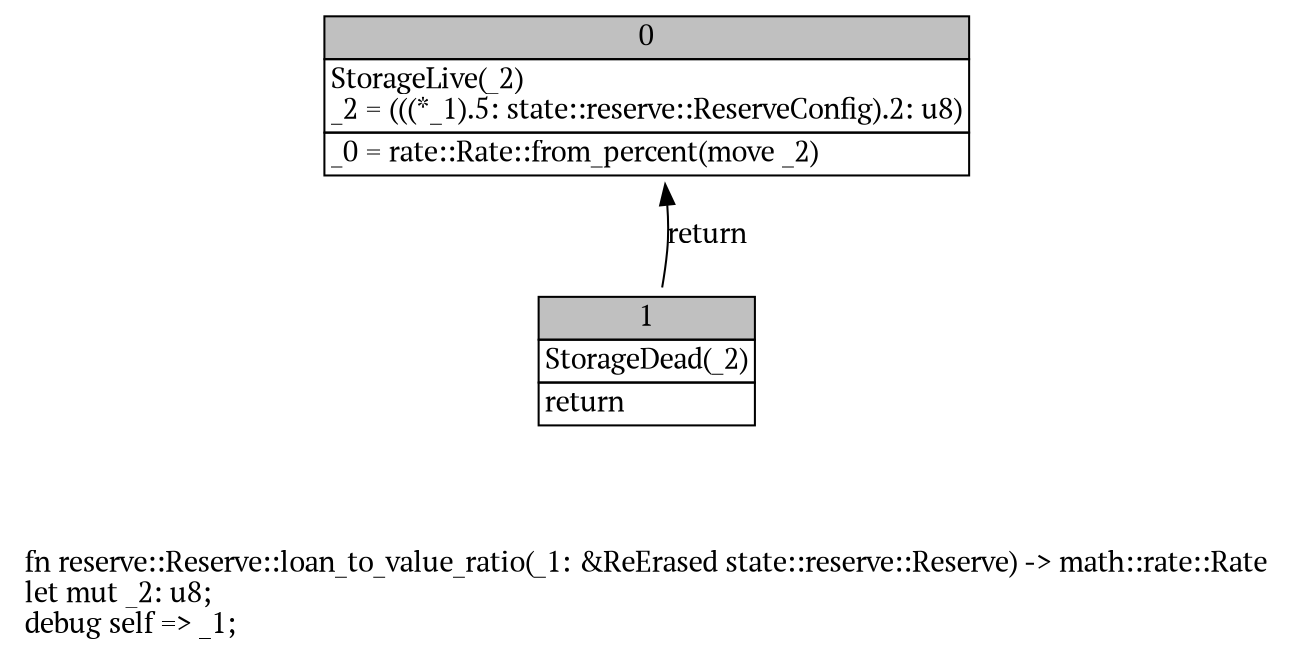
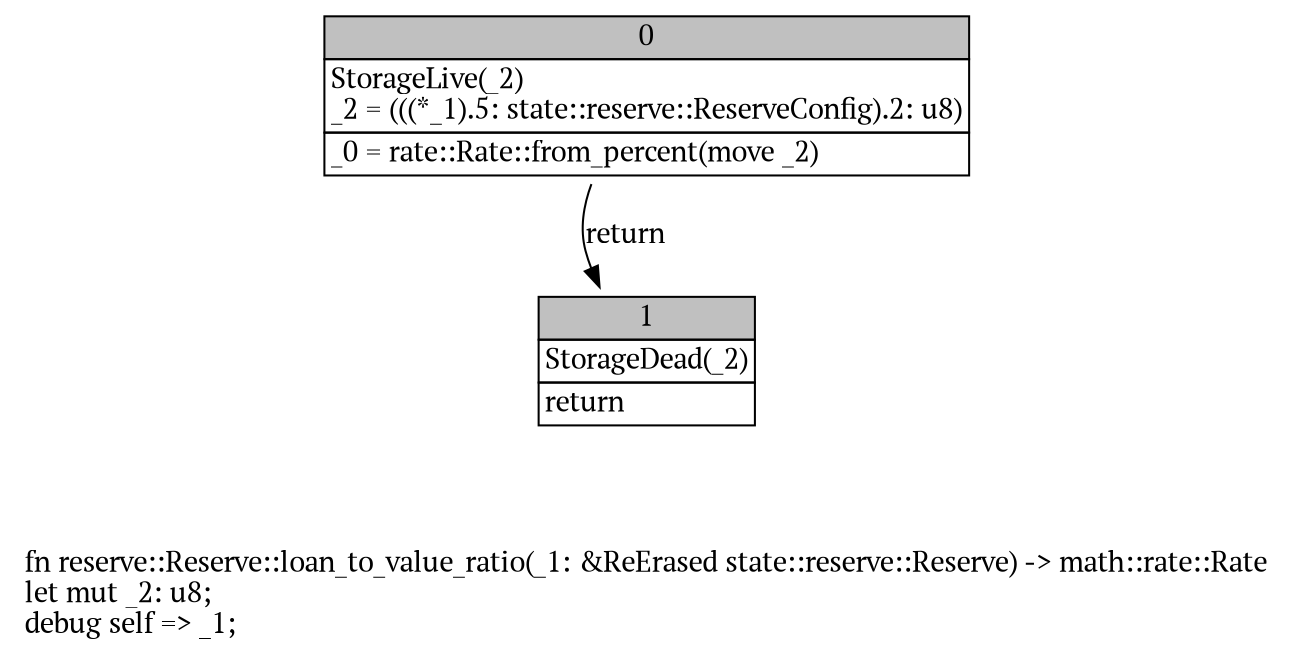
edge "1" -> "0": reversed
